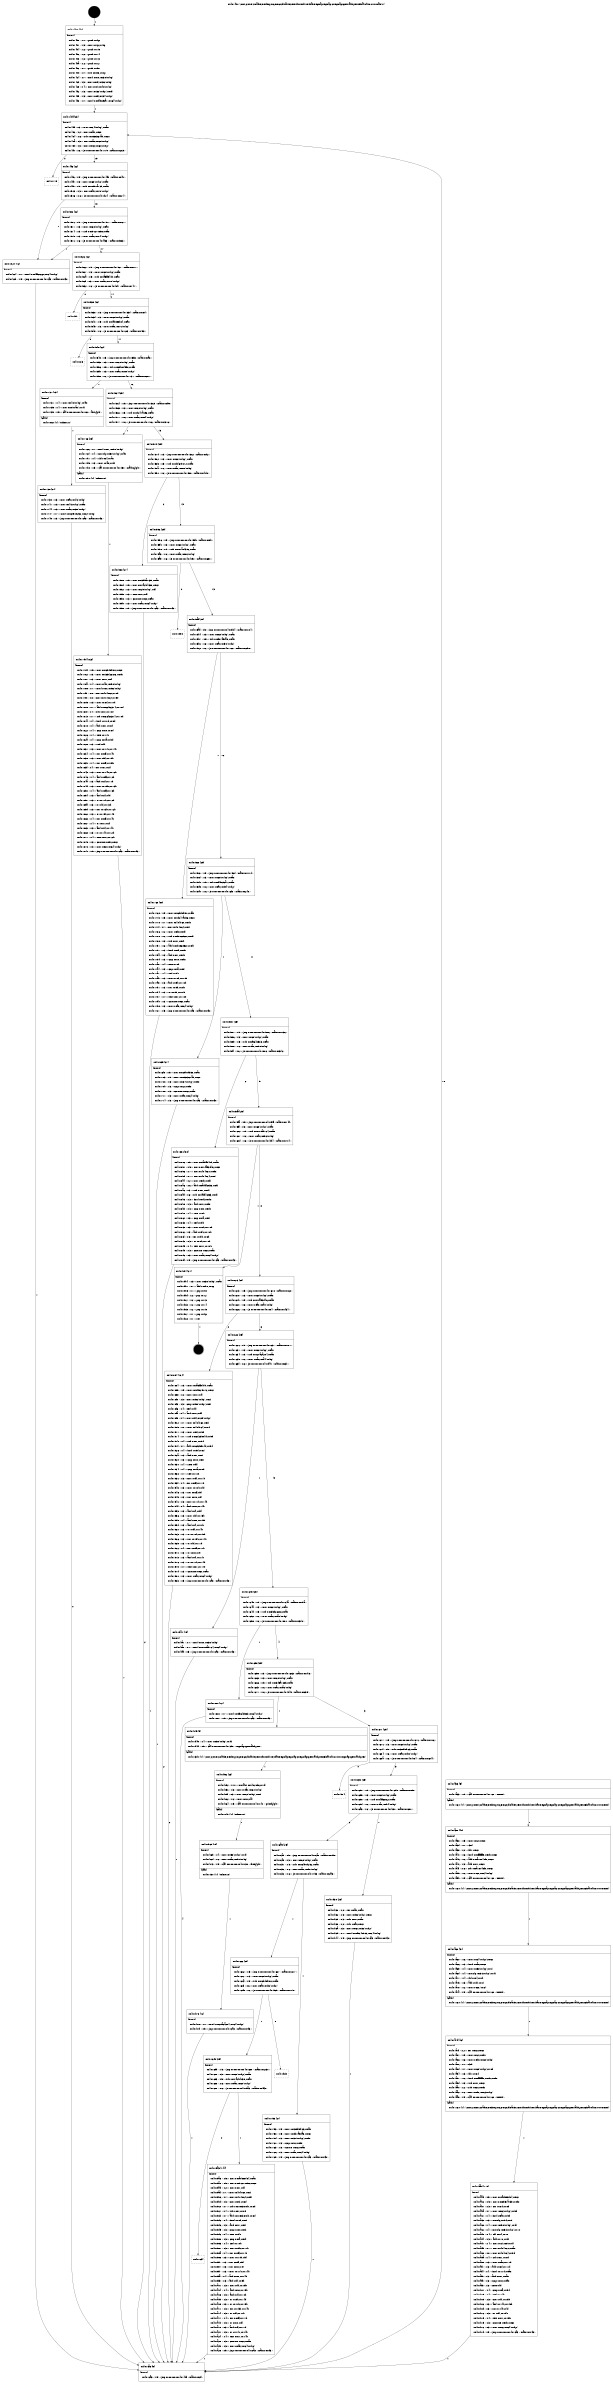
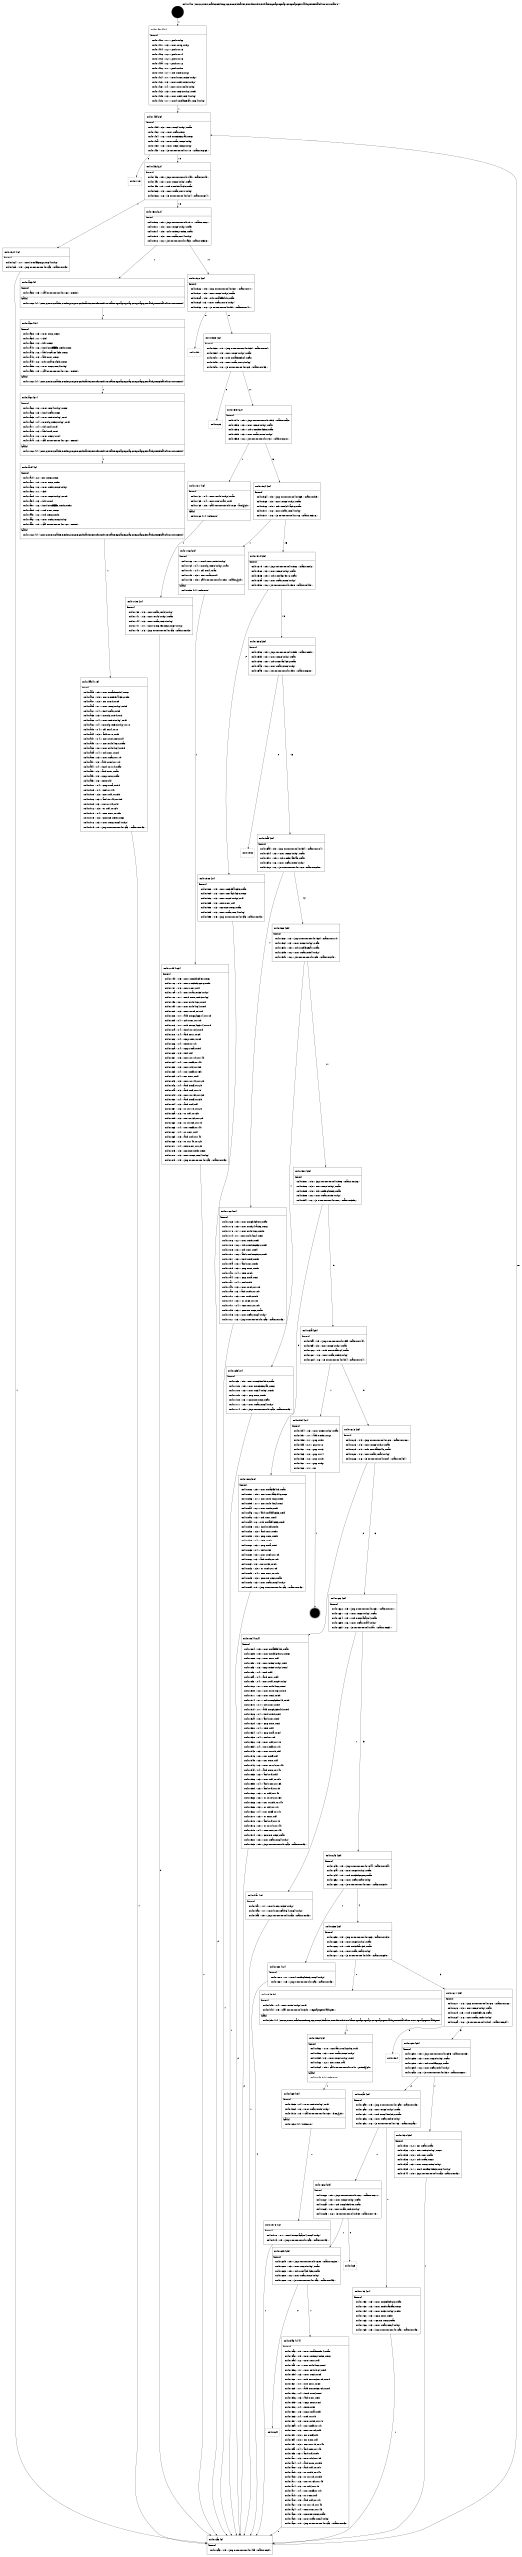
edge "0x40150c [22]" -> "0x401b24 [12]": now "0x40150c [22]" -> "0x401a33 [5]"
